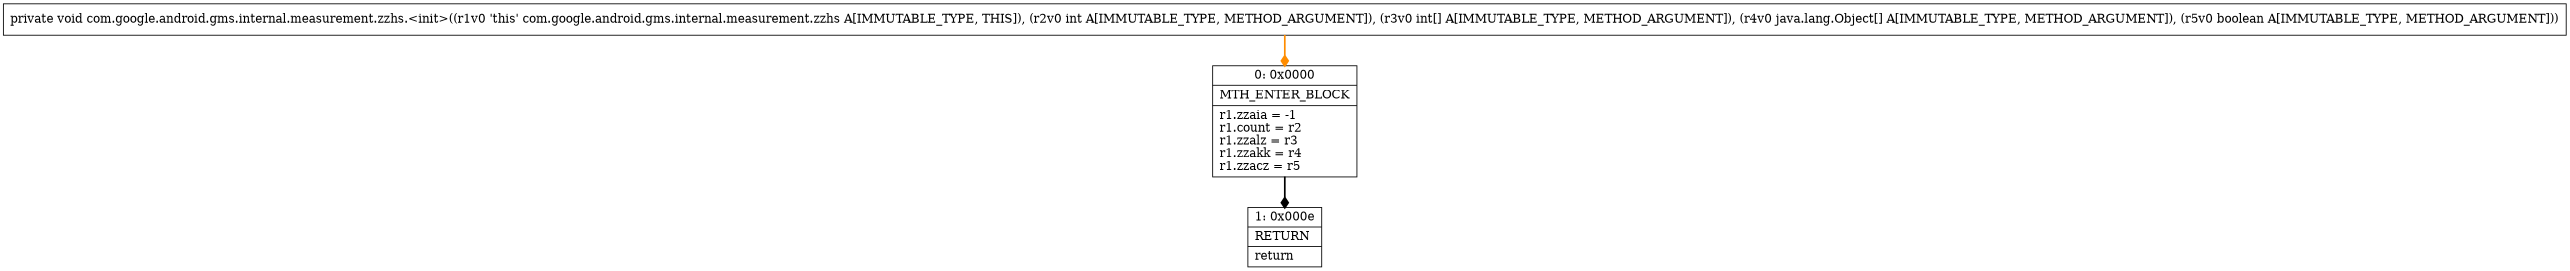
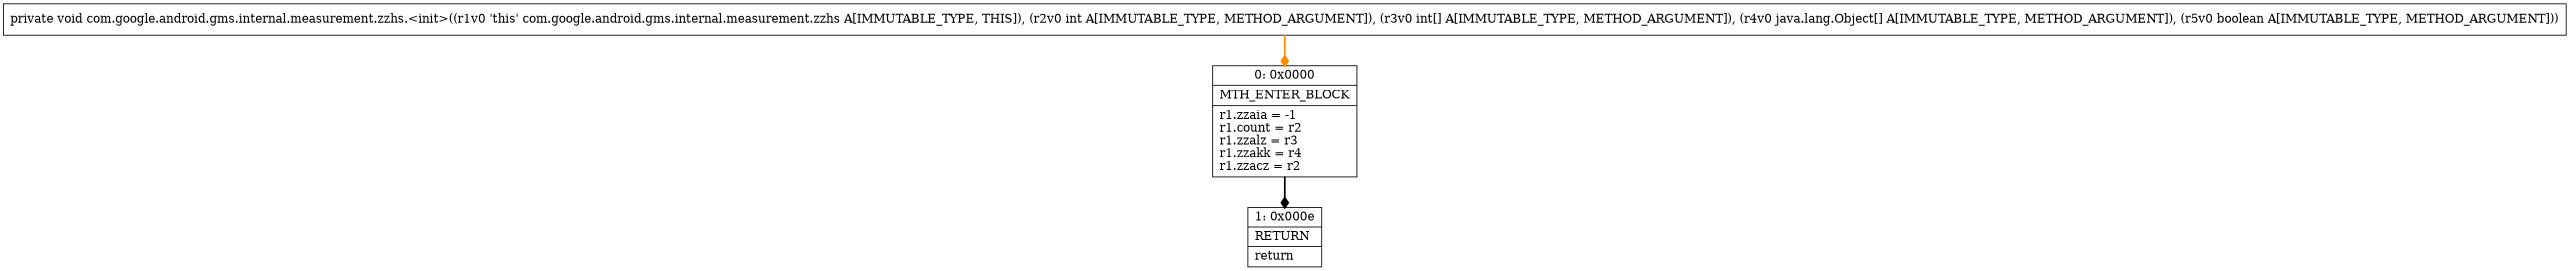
node "0: 0x0000": text "r1.zzacz = r5" -> "r1.zzacz = r2"
